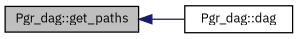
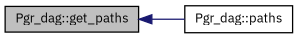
node "Pgr_dag::dag": label "Pgr_dag::dag" -> "Pgr_dag::paths"
